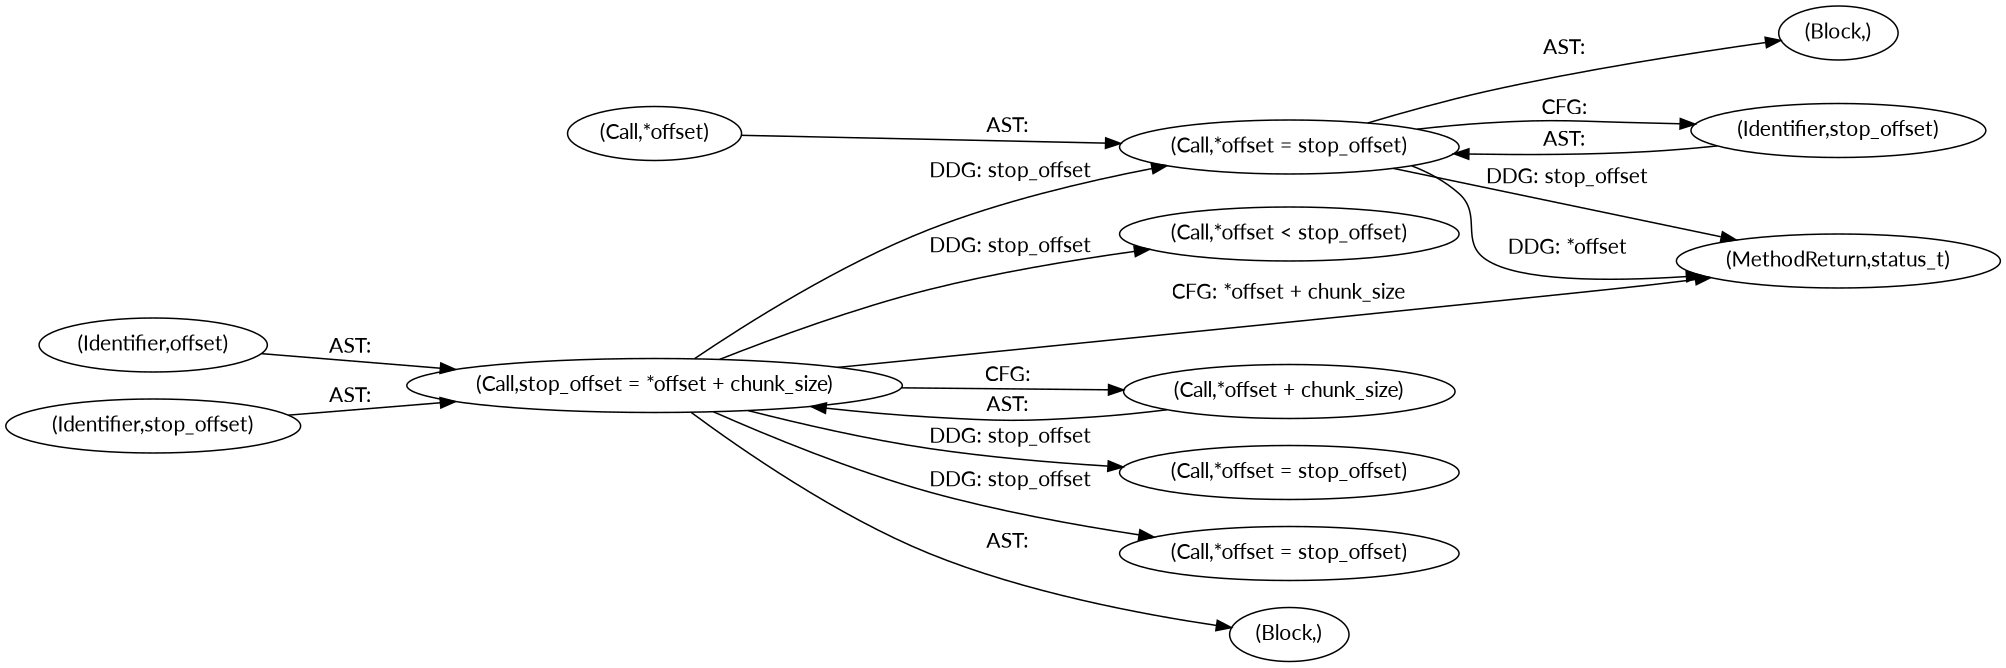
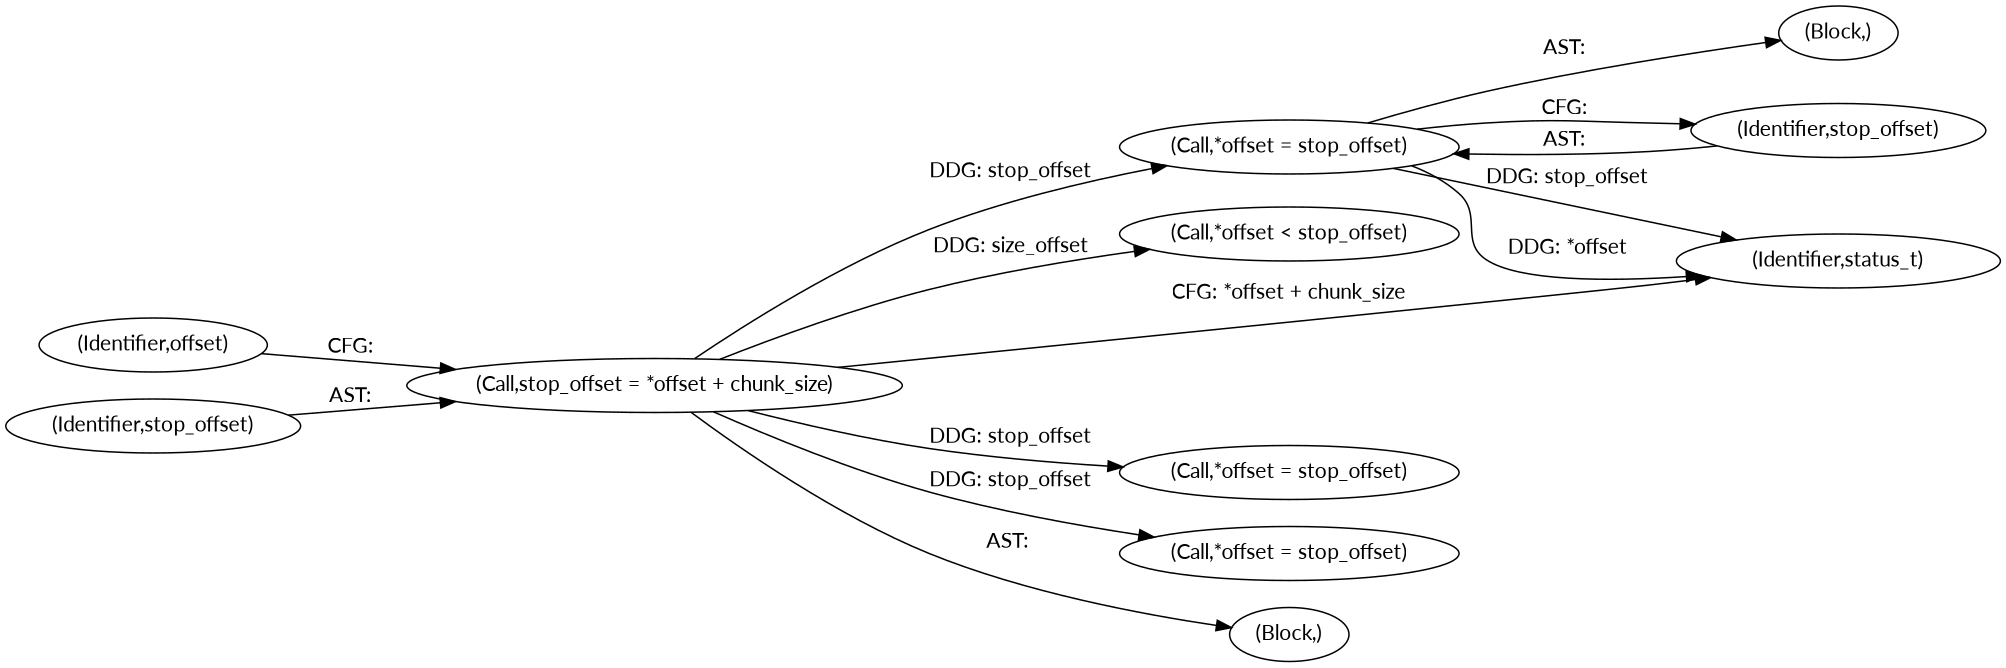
node "(Call,*offset)": removed
edge "(Call,stop_offset = *offset + chunk_size)" -> "(Call,*offset < stop_offset)": label "DDG: stop_offset" -> "DDG: size_offset"
node "(MethodReturn,status_t)": label "(MethodReturn,status_t)" -> "(Identifier,status_t)"
edge "(Identifier,offset)" -> "(Call,stop_offset = *offset + chunk_size)": label "AST: " -> "CFG: "
node "(Call,*offset + chunk_size)": removed
